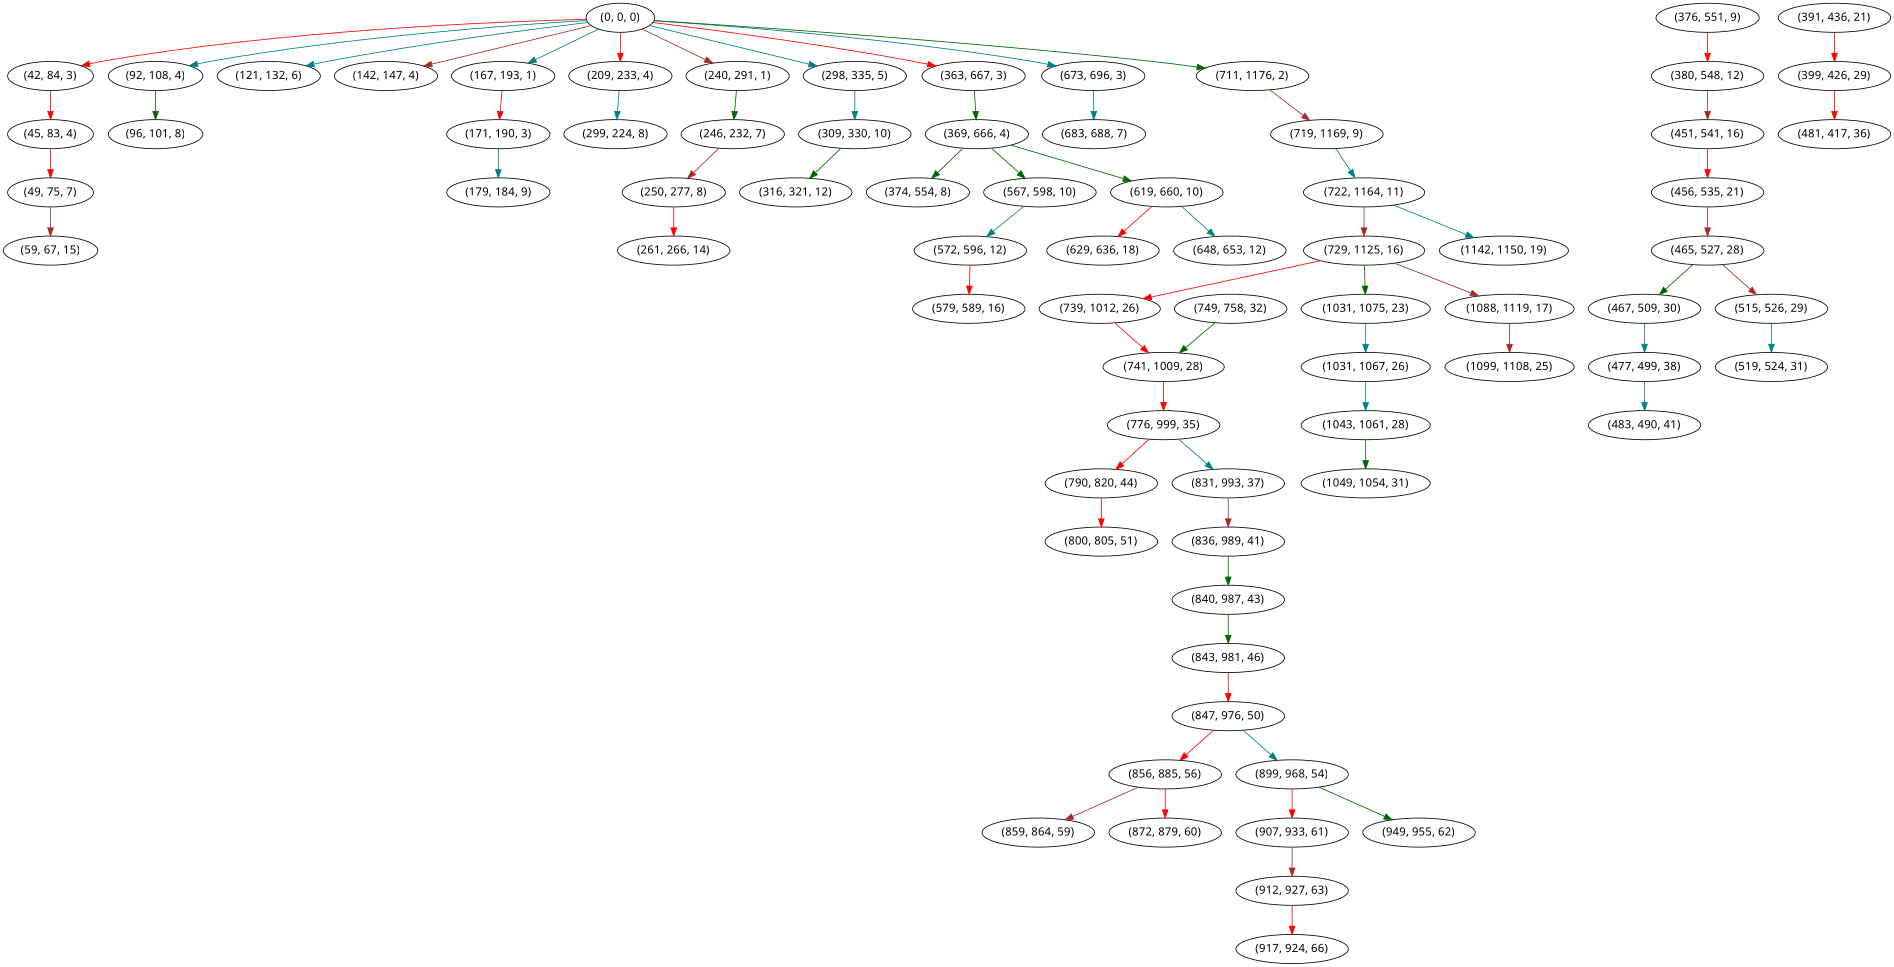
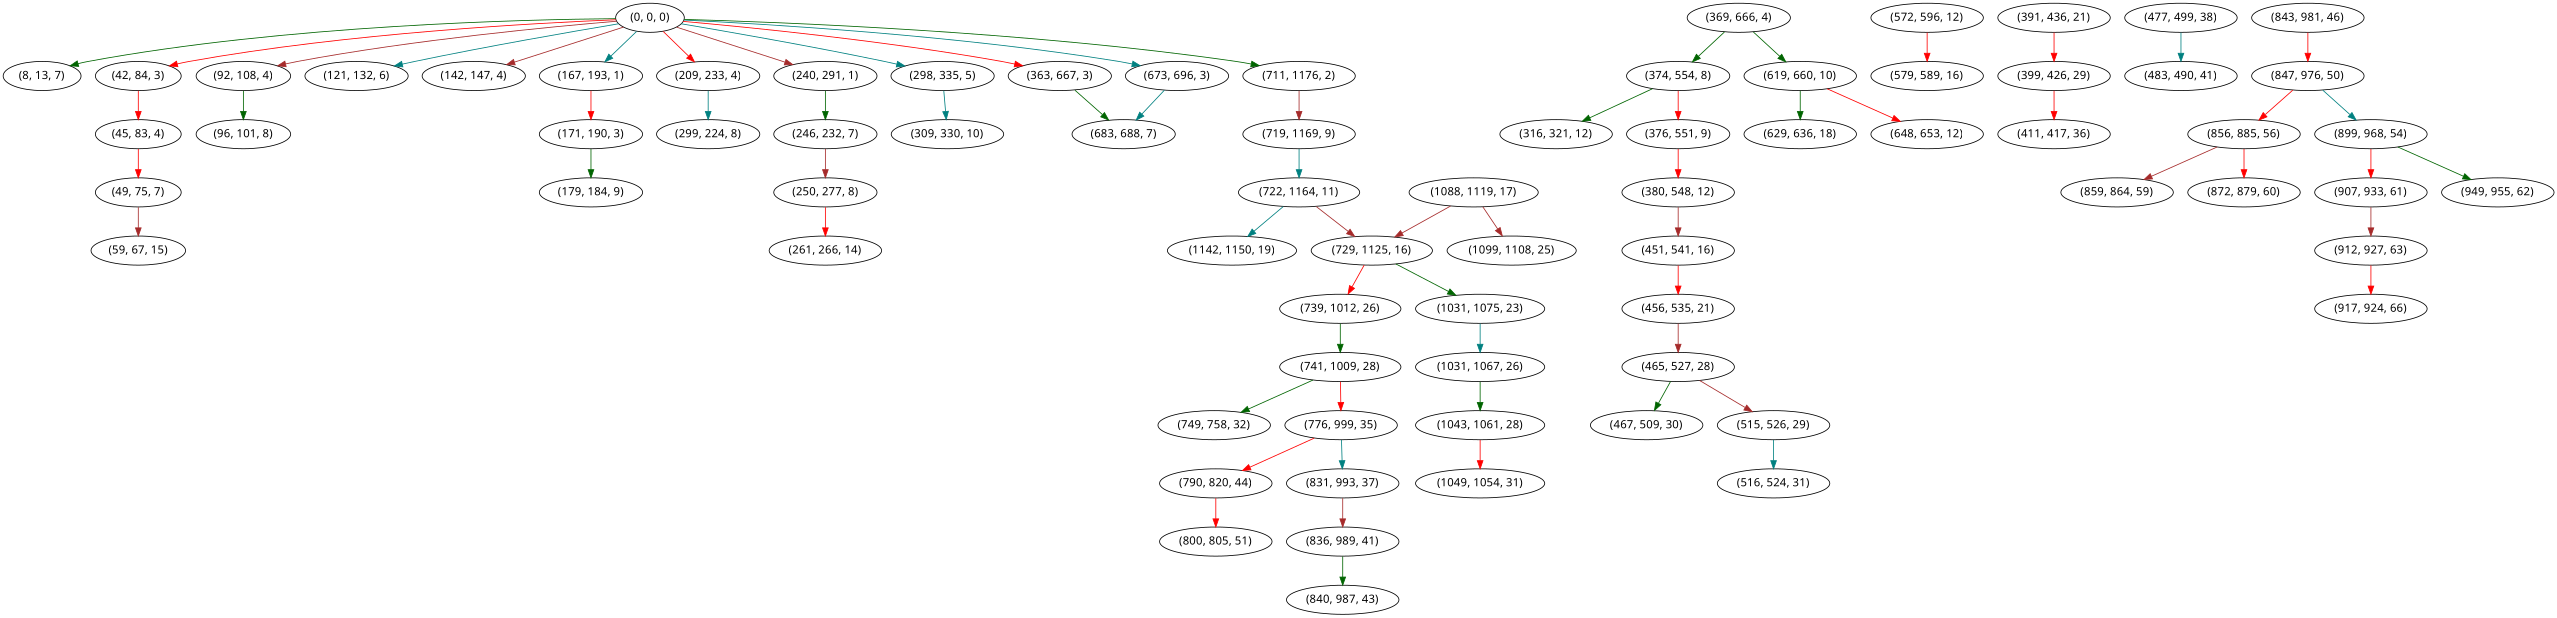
edge "(0, 0, 0)" -> "(92, 108, 4)": color teal -> brown
node "(8, 13, 7)": added
edge "(363, 667, 3)" -> "(369, 666, 4)": now "(363, 667, 3)" -> "(683, 688, 7)"
edge "(374, 554, 8)" -> "(376, 551, 9)": added
node "(481, 417, 36)": label "(481, 417, 36)" -> "(411, 417, 36)"
edge "(171, 190, 3)" -> "(179, 184, 9)": color teal -> darkgreen
edge "(309, 330, 10)" -> "(316, 321, 12)": now "(374, 554, 8)" -> "(316, 321, 12)"
node "(567, 598, 10)": removed
edge "(619, 660, 10)" -> "(629, 636, 18)": color red -> darkgreen
edge "(619, 660, 10)" -> "(648, 653, 12)": color teal -> red
edge "(729, 1125, 16)" -> "(1088, 1119, 17)": reversed
edge "(467, 509, 30)" -> "(477, 499, 38)": removed
edge "(739, 1012, 26)" -> "(741, 1009, 28)": color red -> darkgreen
edge "(749, 758, 32)" -> "(741, 1009, 28)": reversed
node "(519, 524, 31)": label "(519, 524, 31)" -> "(516, 524, 31)"
edge "(1031, 1067, 26)" -> "(1043, 1061, 28)": color teal -> darkgreen
edge "(1043, 1061, 28)" -> "(1049, 1054, 31)": color darkgreen -> red
edge "(840, 987, 43)" -> "(843, 981, 46)": removed
